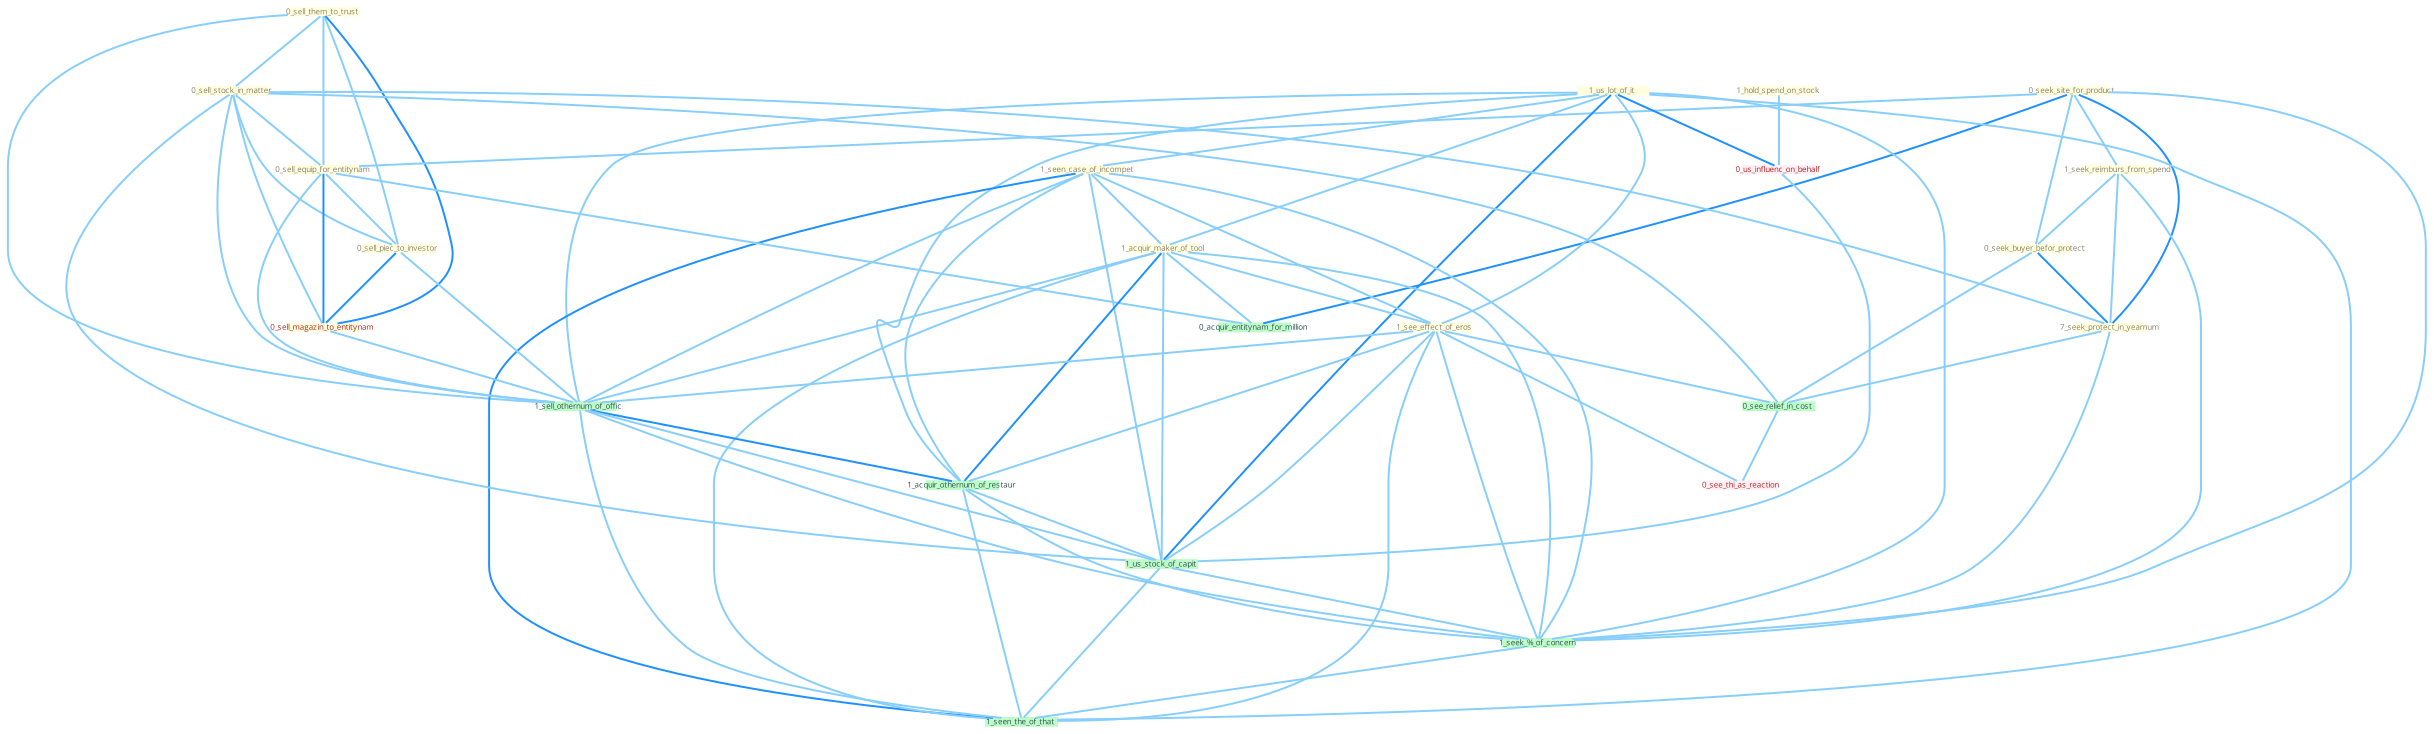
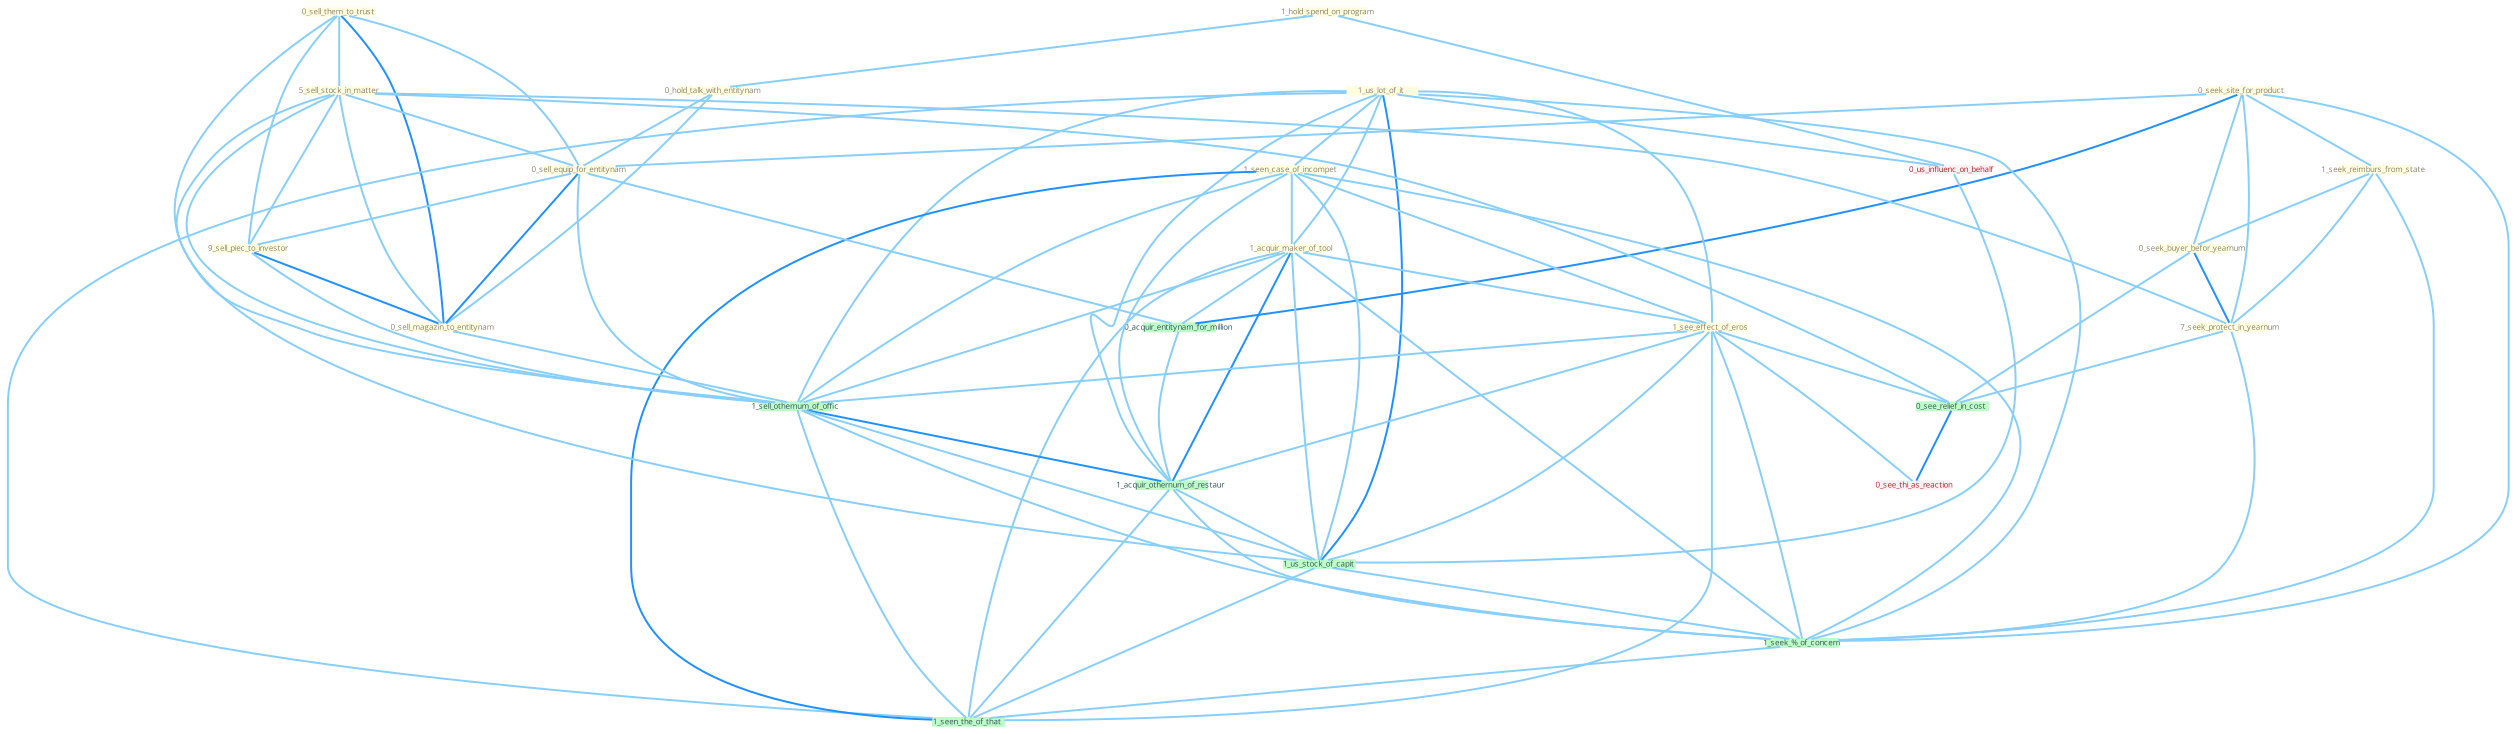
node "0_sell_stock_in_matter": label "0_sell_stock_in_matter" -> "5_sell_stock_in_matter"
node "0_hold_talk_with_entitynam": added
node "1_hold_spend_on_stock": label "1_hold_spend_on_stock" -> "1_hold_spend_on_program"
edge "1_us_lot_of_it" -- "0_us_influenc_on_behalf": color #1e90ff -> #87cefa
node "1_seek_reimburs_from_spend": label "1_seek_reimburs_from_spend" -> "1_seek_reimburs_from_state"
edge "0_seek_site_for_product" -- "7_seek_protect_in_yearnum": color #1e90ff -> #87cefa
node "0_sell_piec_to_investor": label "0_sell_piec_to_investor" -> "9_sell_piec_to_investor"
node "0_seek_buyer_befor_protect": label "0_seek_buyer_befor_protect" -> "0_seek_buyer_befor_yearnum"
node "0_sell_magazin_to_entitynam": fontcolor #b22222 -> #8b7d6b
edge "0_acquir_entitynam_for_million" -- "1_acquir_othernum_of_restaur": added
edge "0_see_relief_in_cost" -- "0_see_thi_as_reaction": color #87cefa -> #1e90ff
